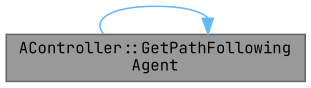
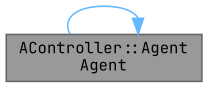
node "AController::GetPathFollowing Agent": label "AController::GetPathFollowing Agent" -> "AController::Agent Agent"
